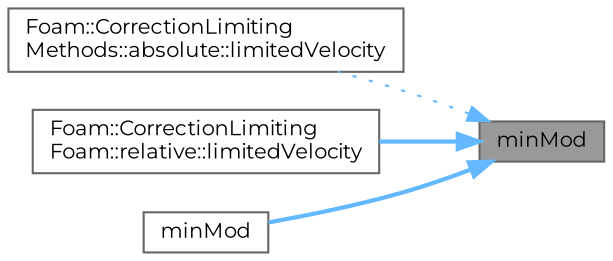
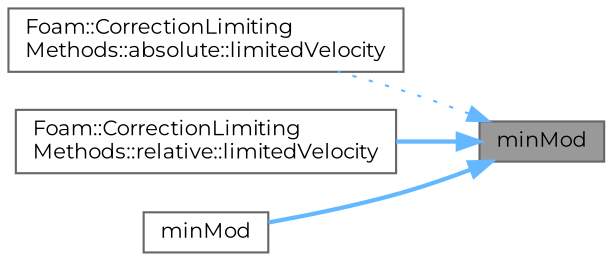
node "Foam::CorrectionLimiting Foam::relative::limitedVelocity": label "Foam::CorrectionLimiting Foam::relative::limitedVelocity" -> "Foam::CorrectionLimiting Methods::relative::limitedVelocity"
